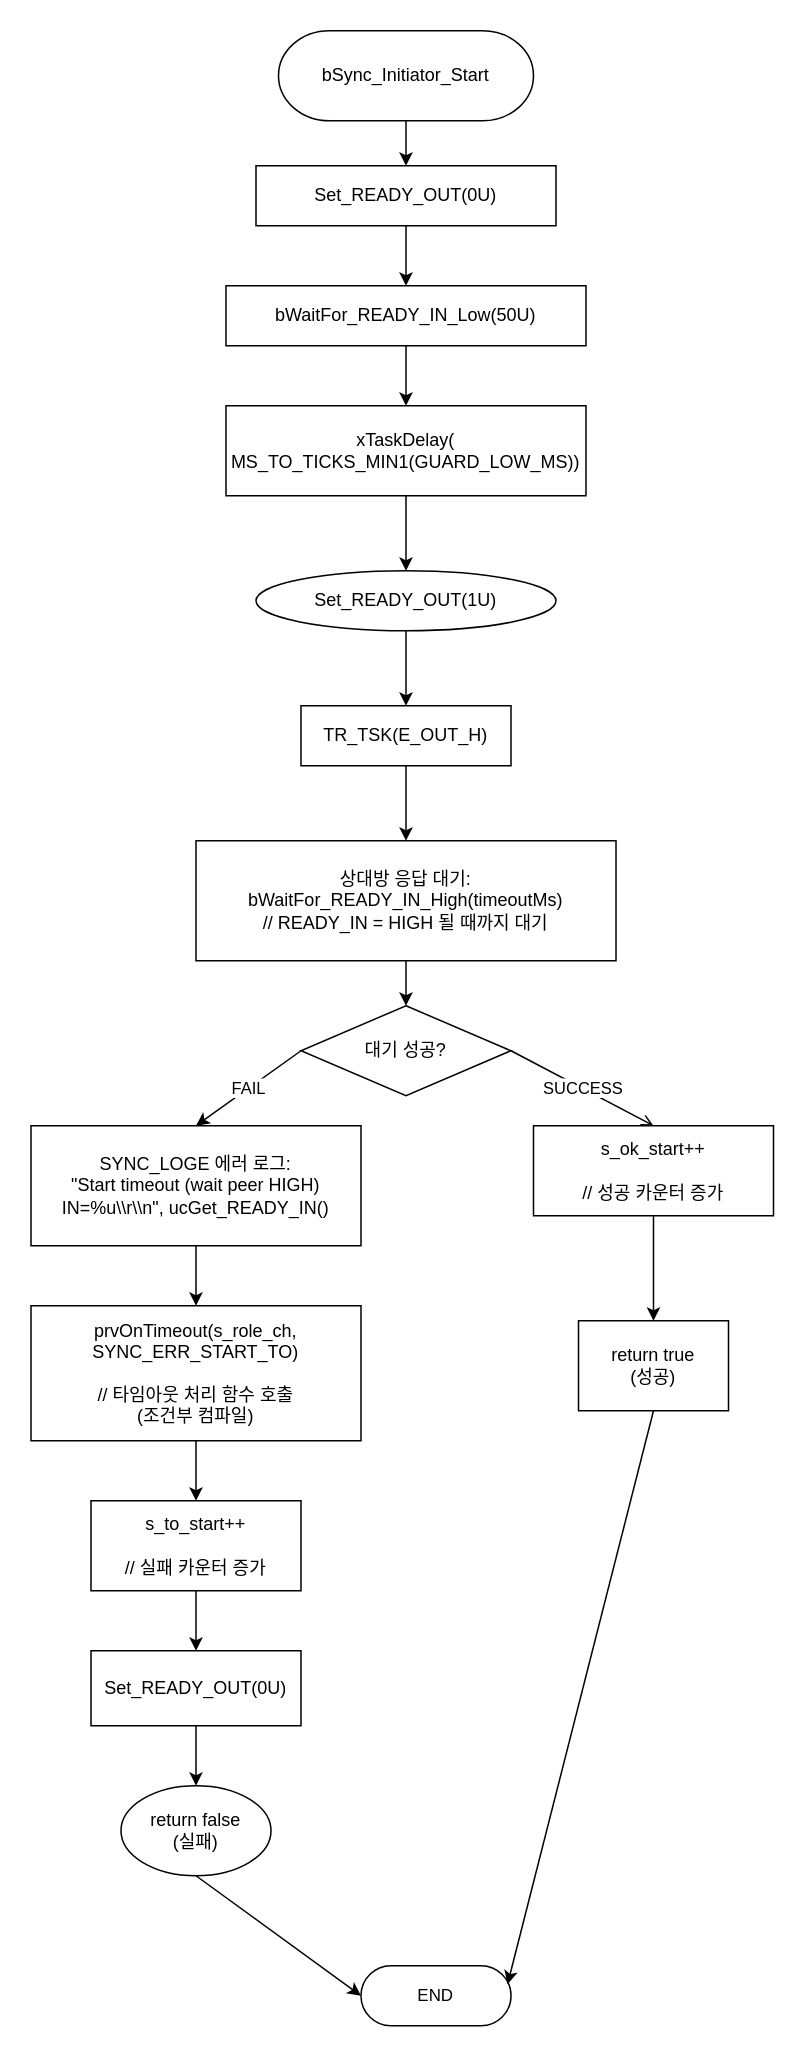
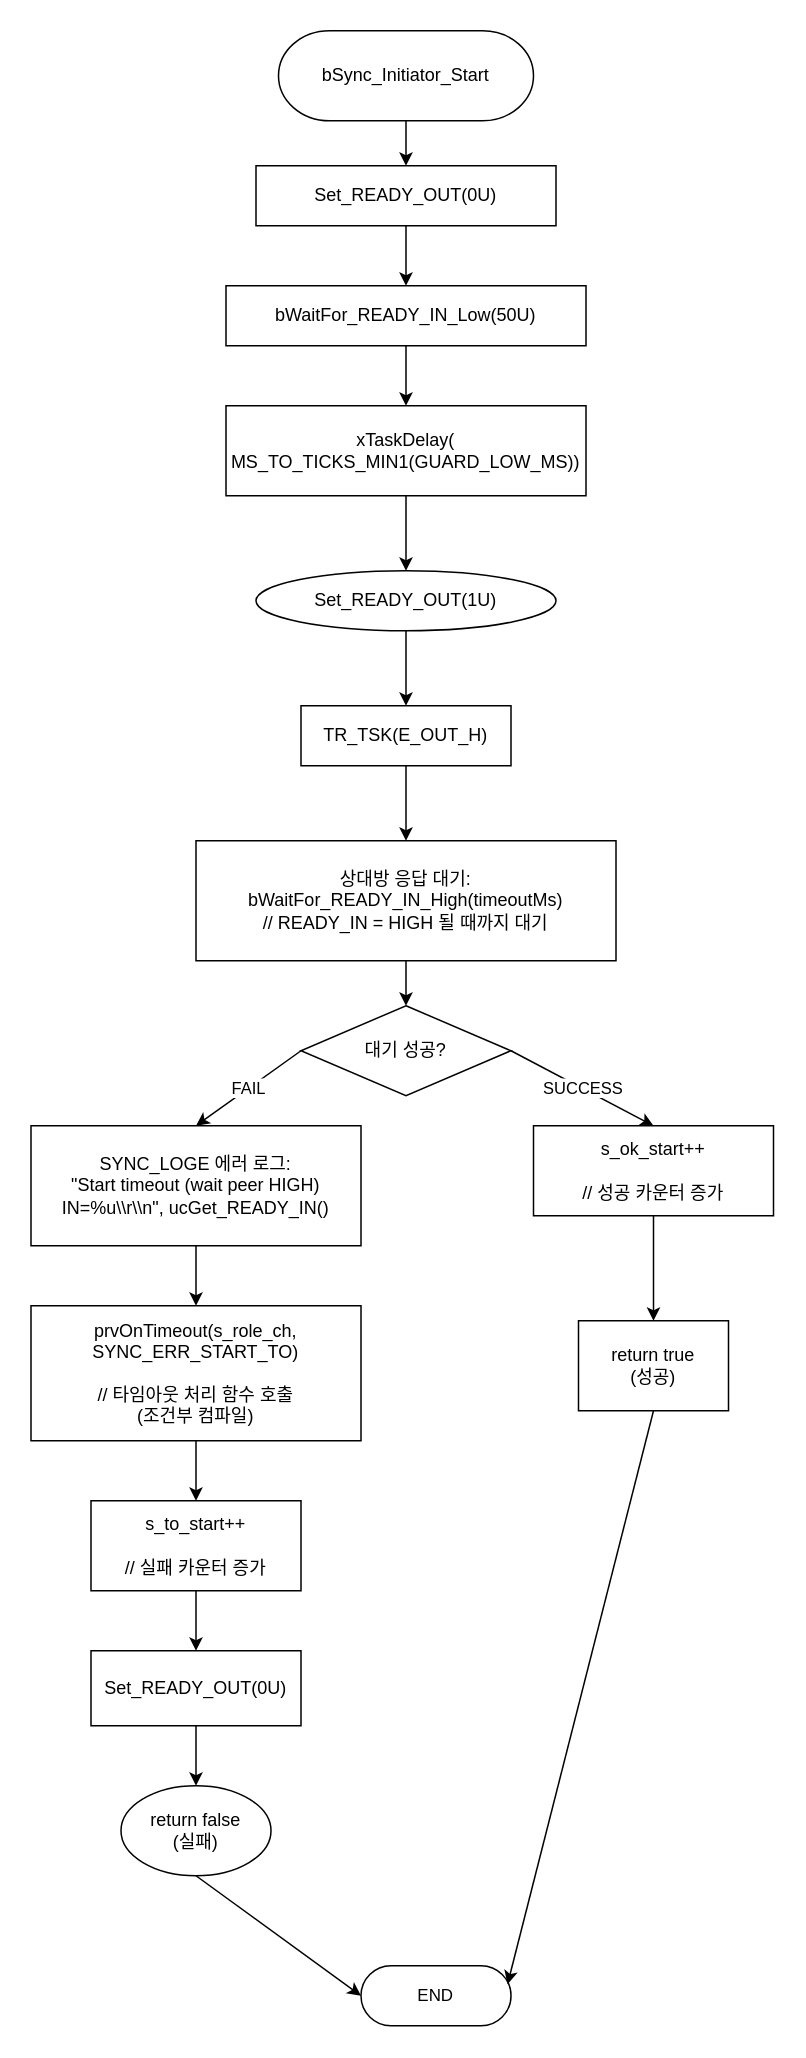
edge "대기 성공?" -> "s_ok_start++ // 성공 카운터 증가": arrowhead open -> classic
